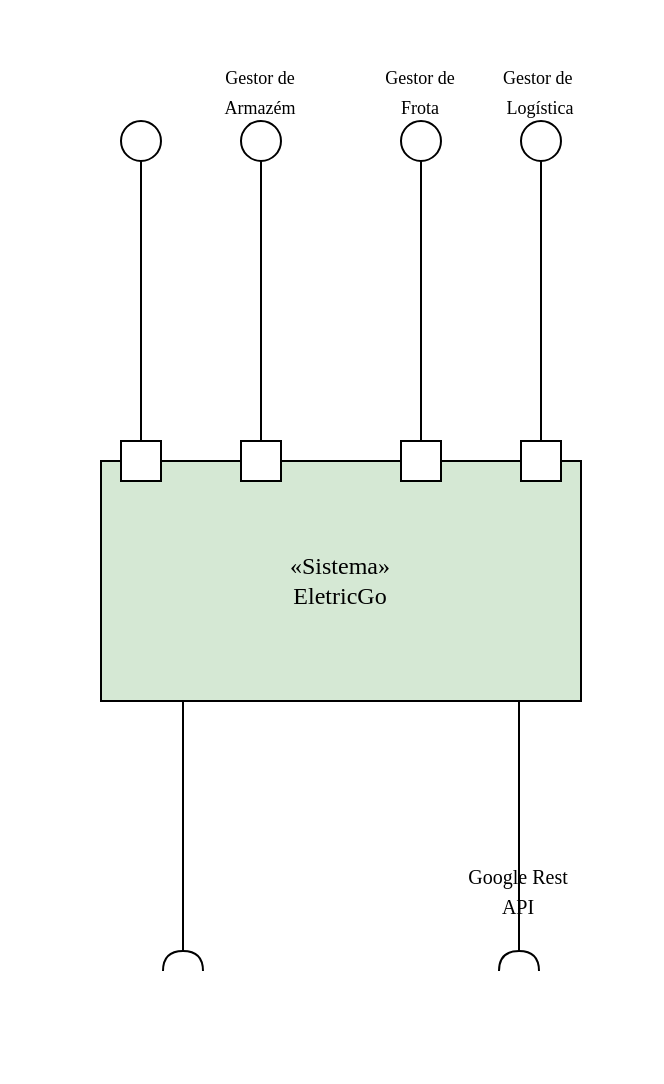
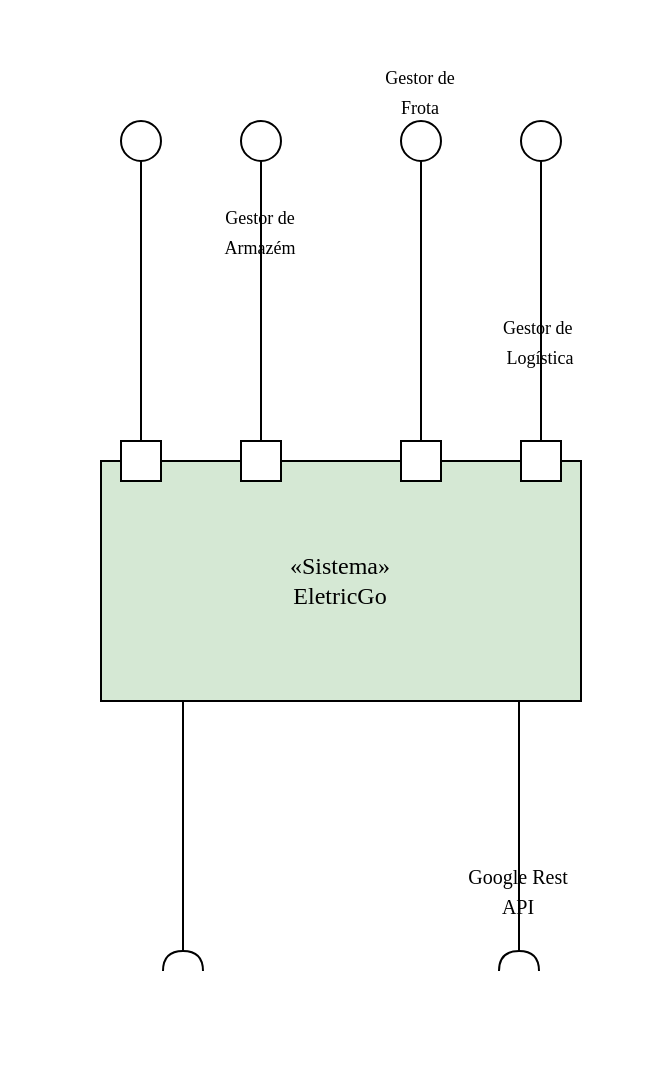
node "Gestor de Armazém": moved (261, 91) -> (261, 231)
node "Gestor de Logística": moved (541, 91) -> (541, 341)
